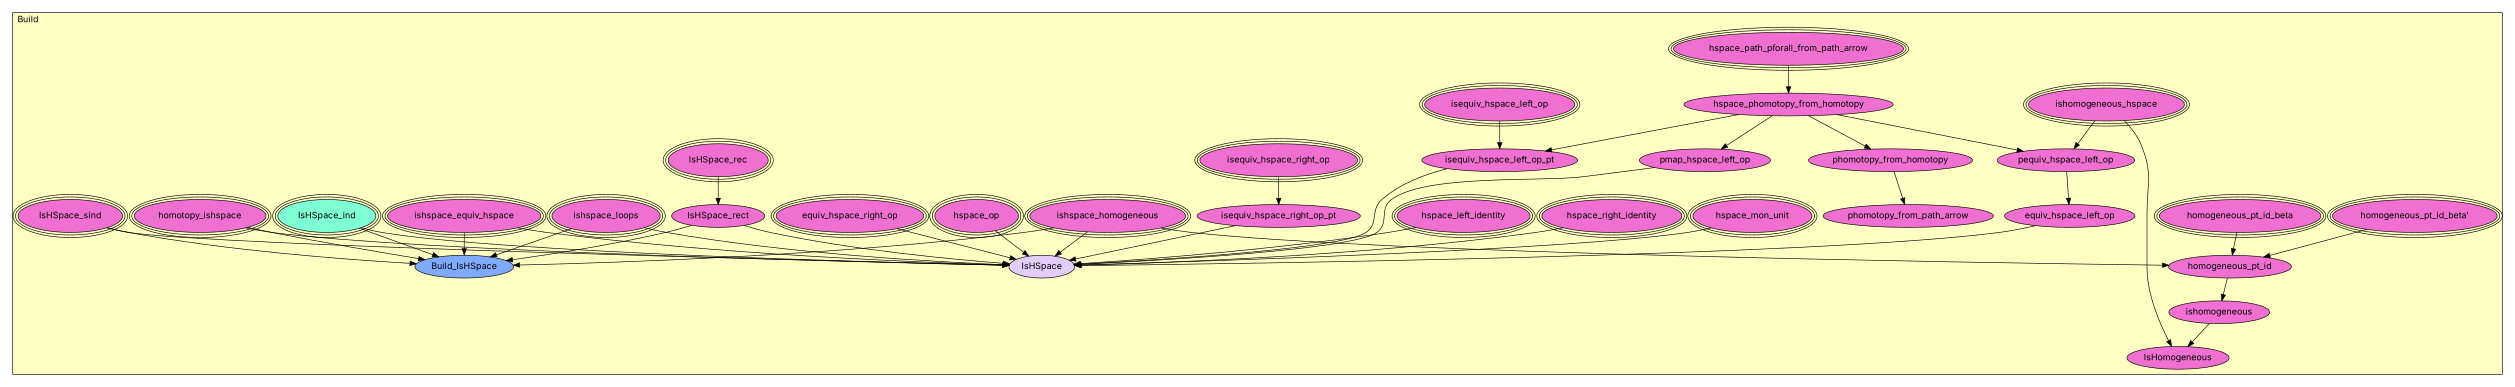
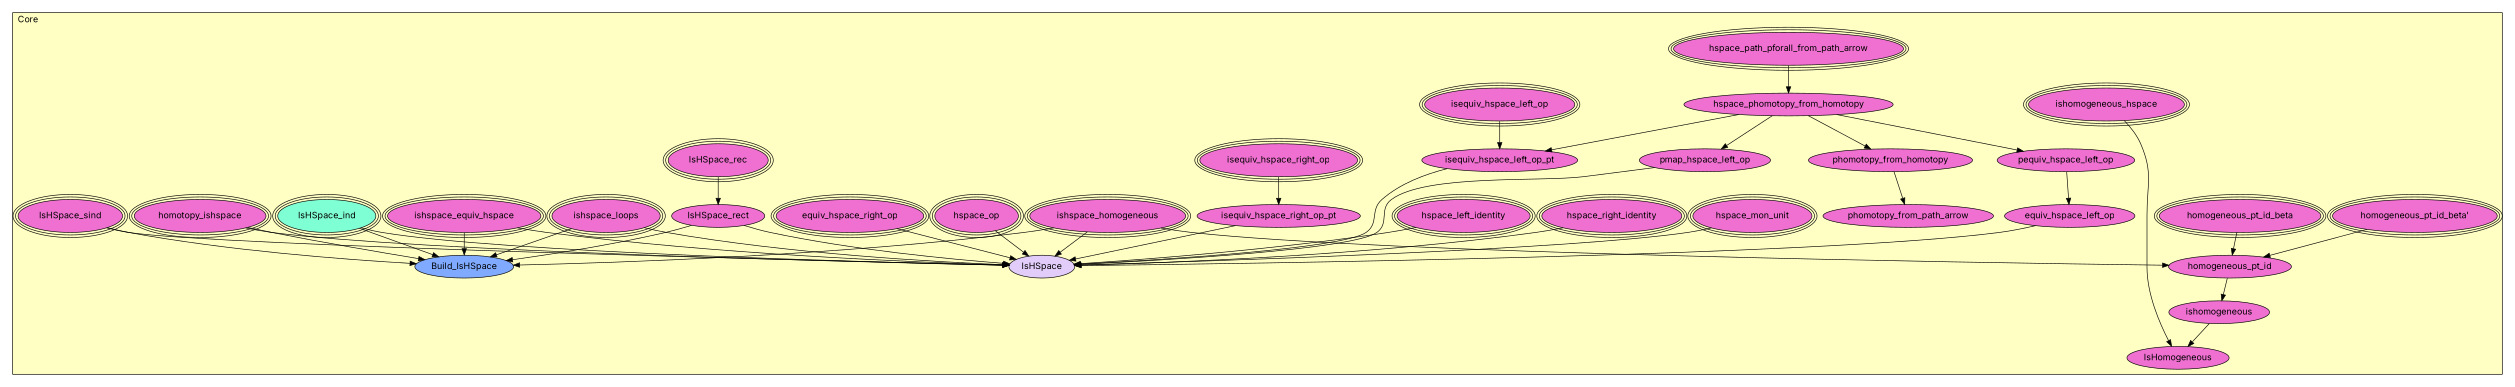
cluster "Build": label "Build" -> "Core"
edge "ishomogeneous_hspace" -> "pequiv_hspace_left_op": removed
